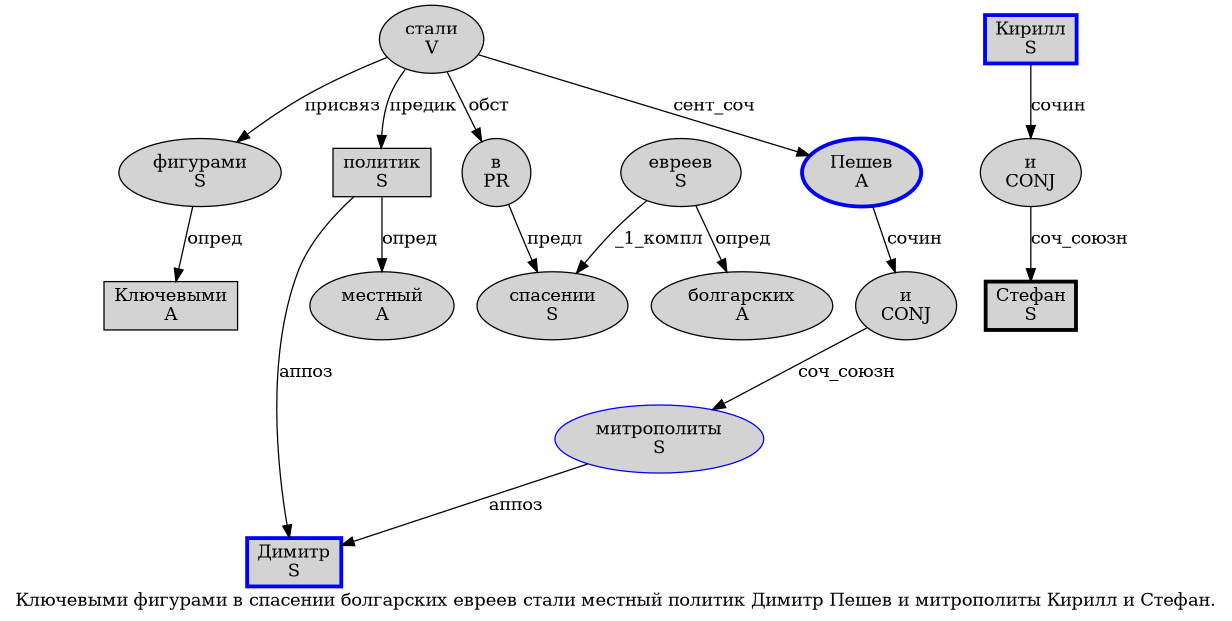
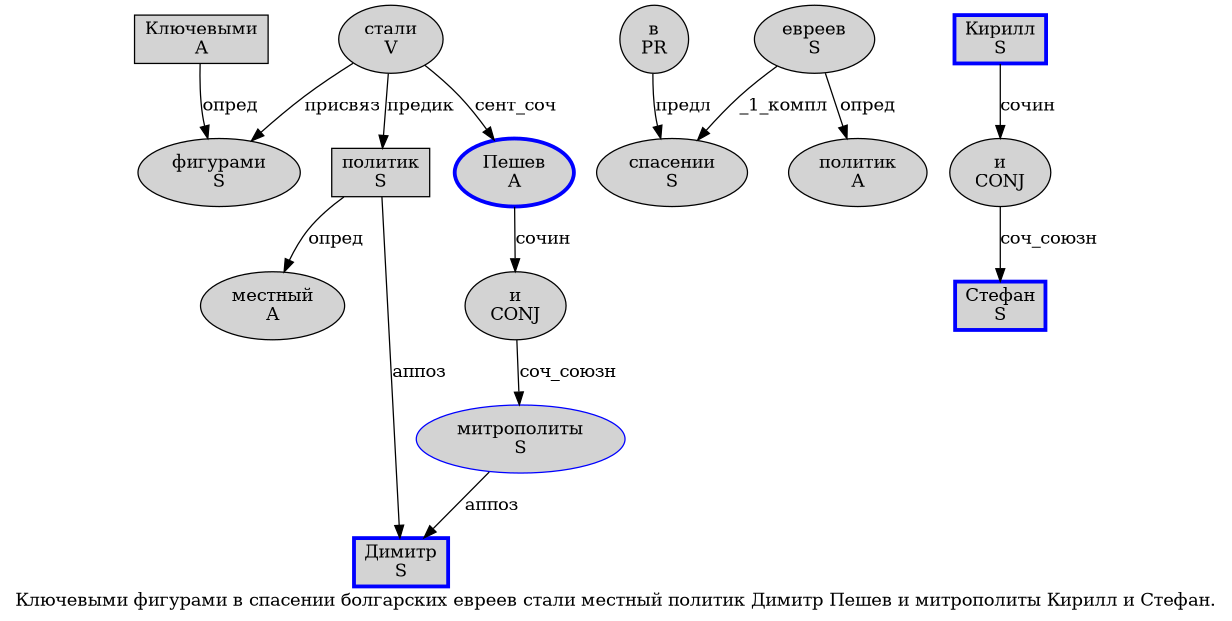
edge "стали V" -> "в PR": removed, label "обст"
edge "фигурами S" -> "Ключевыми A": reversed
node "болгарских A": label "болгарских A" -> "политик A"
node "Стефан S": color black -> blue
